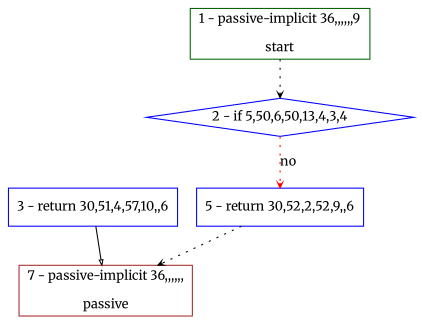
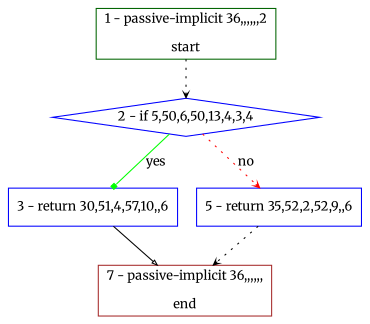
node "1 - passive-implicit 36,,,,,,9 start": label "1 - passive-implicit 36,,,,,,9 start" -> "1 - passive-implicit 36,,,,,,2 start"
edge "2 - if 5,50,6,50,13,4,3,4" -> "3 - return 30,51,4,57,10,,6": added, label "yes"
node "5 - return 30,52,2,52,9,,6": label "5 - return 30,52,2,52,9,,6" -> "5 - return 35,52,2,52,9,,6"
node "7 - passive-implicit 36,,,,,, passive": label "7 - passive-implicit 36,,,,,, passive" -> "7 - passive-implicit 36,,,,,, end"
